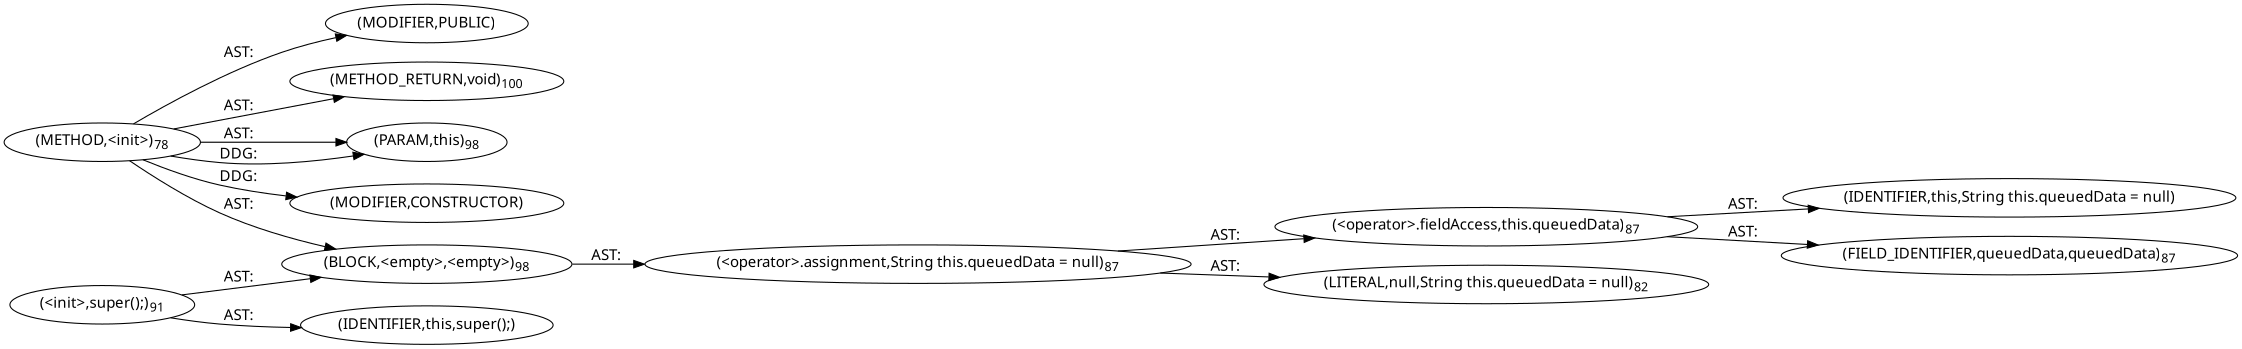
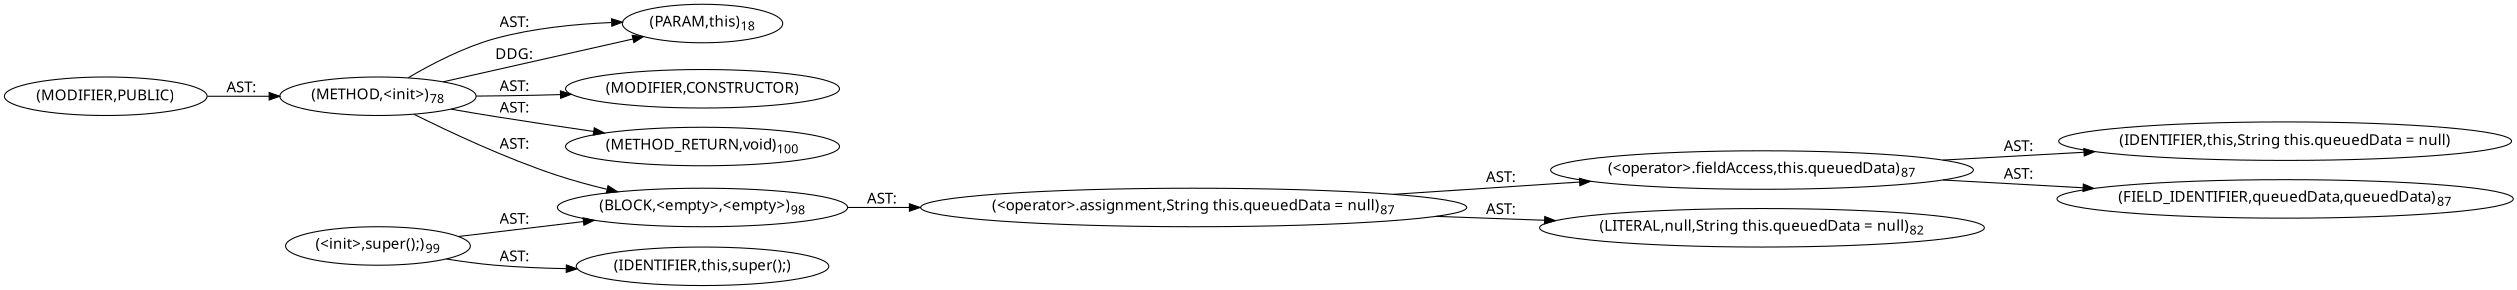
edge "(METHOD,<init>)" -> "(MODIFIER,PUBLIC)": reversed
node "(PARAM,this)": text "98" -> "18"
edge "(METHOD,<init>)" -> "(MODIFIER,CONSTRUCTOR)": label "DDG: " -> "AST: "
node "(<init>,super();)": text "91" -> "99"
